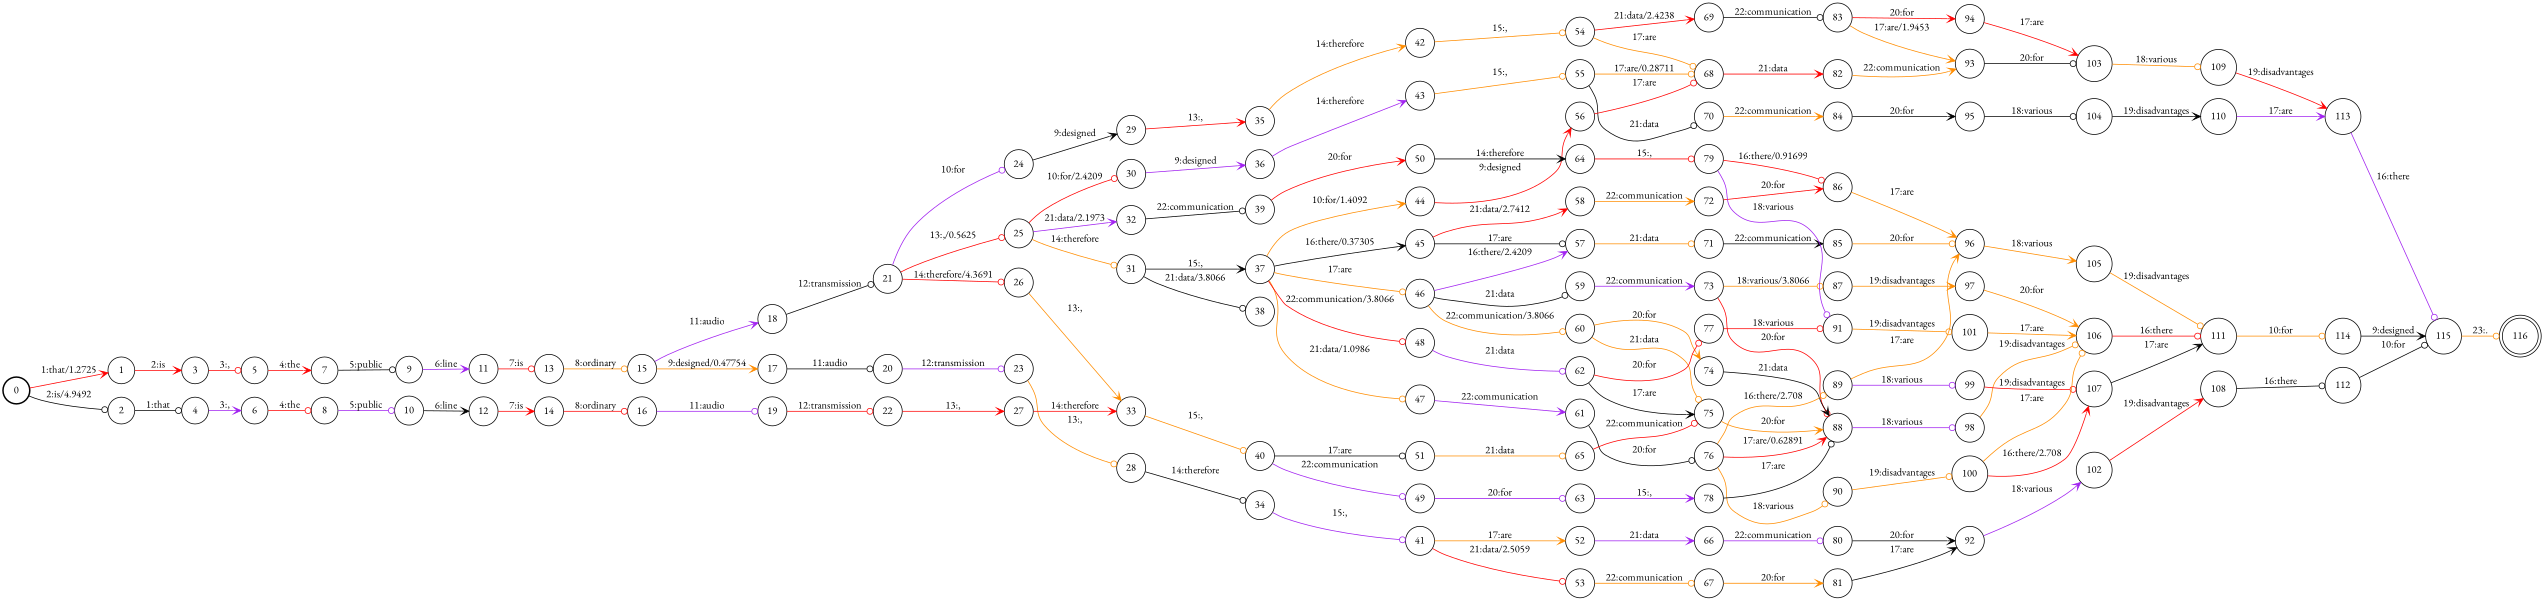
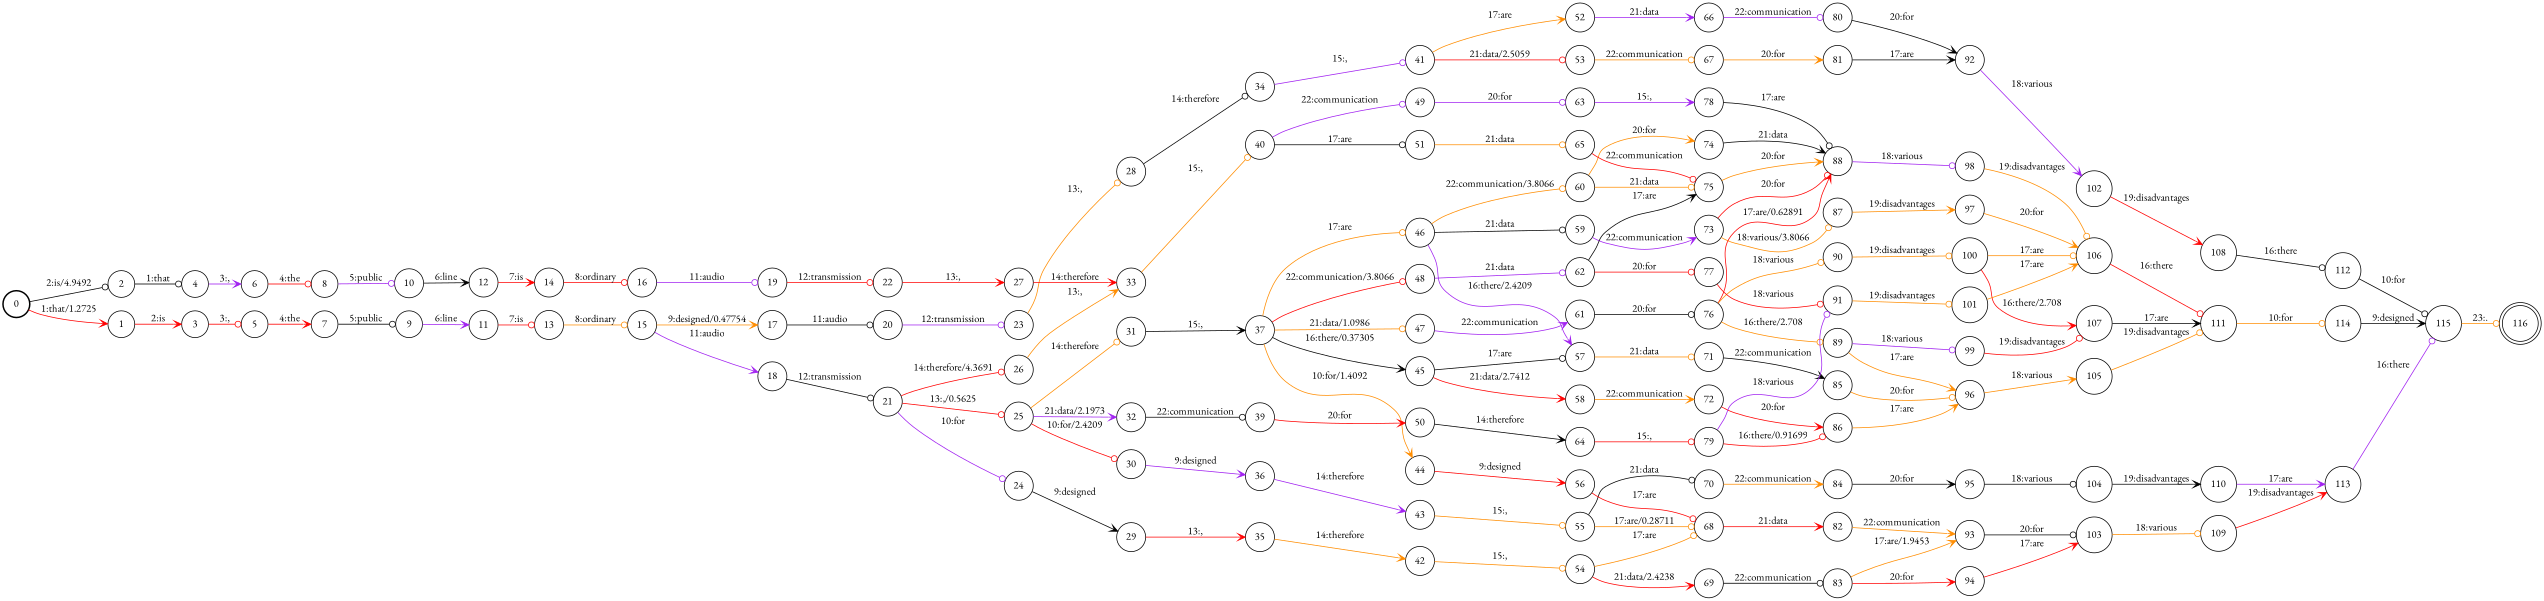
node "38": removed
